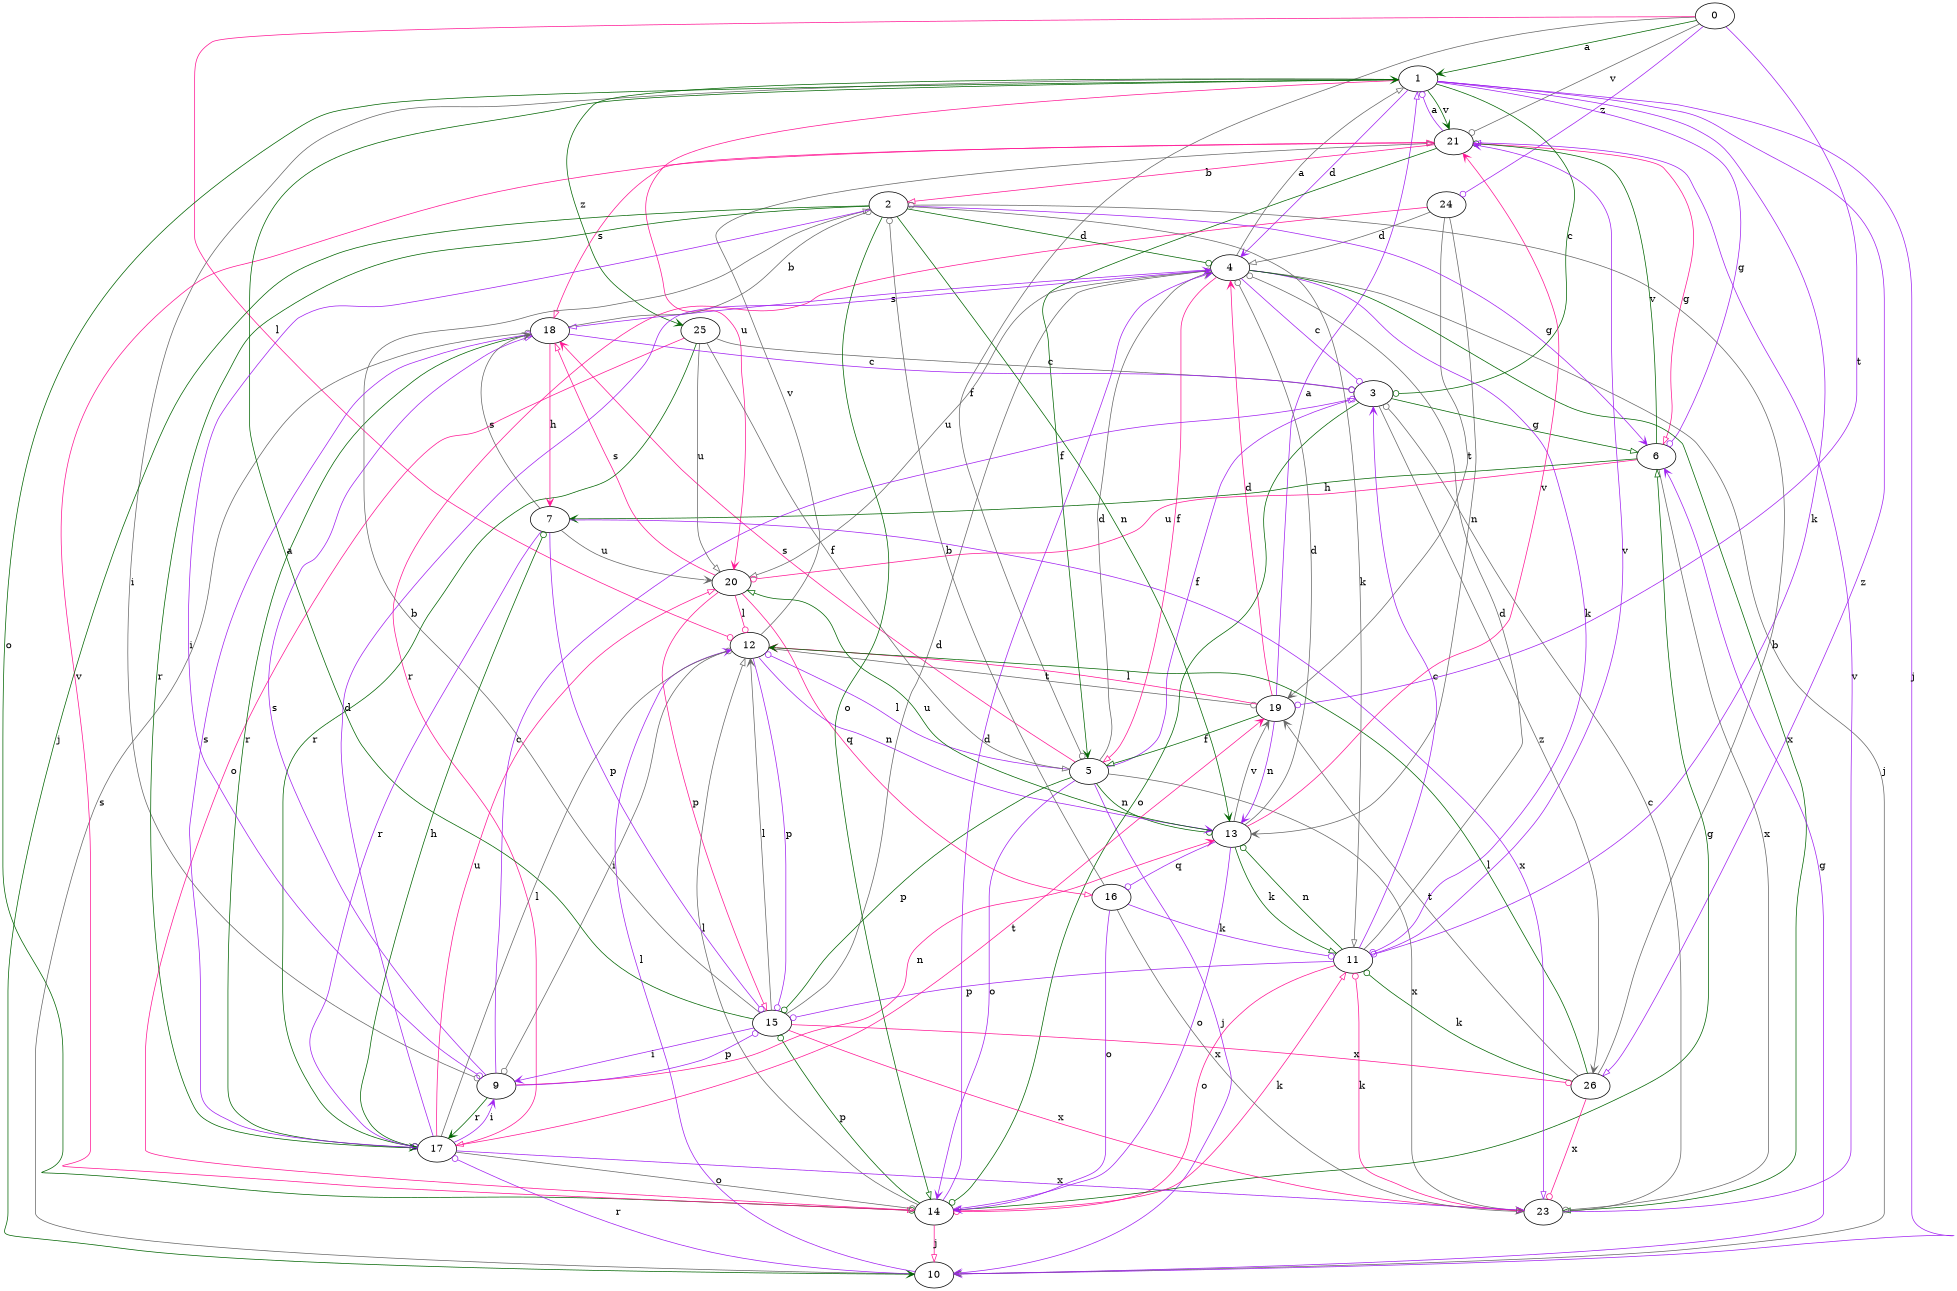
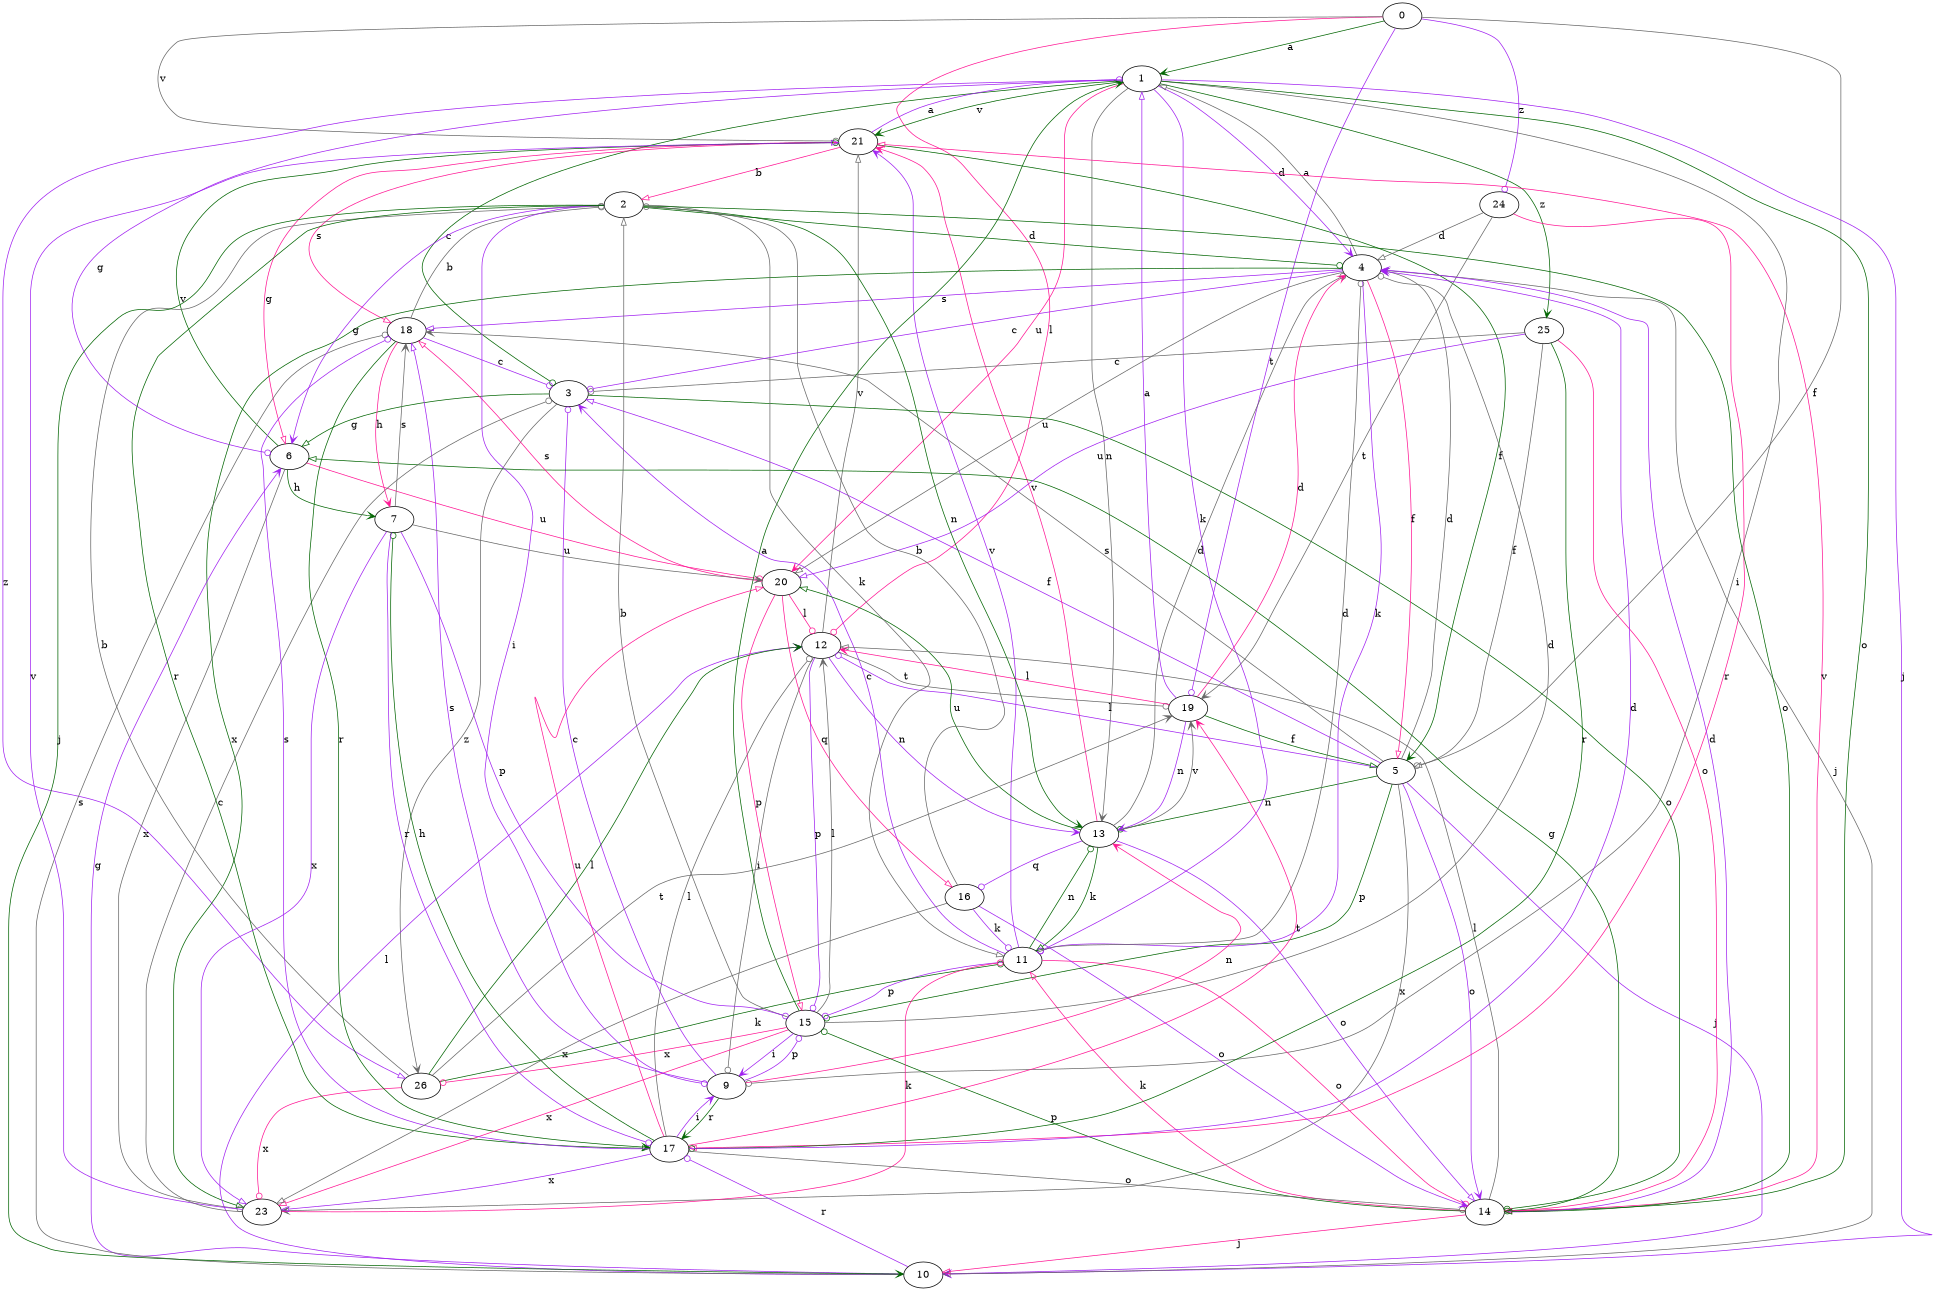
edge "25" -> "20": color gray40 -> purple
edge "24" -> "13": now "1" -> "13"
edge "5" -> "18": color deeppink -> gray40
